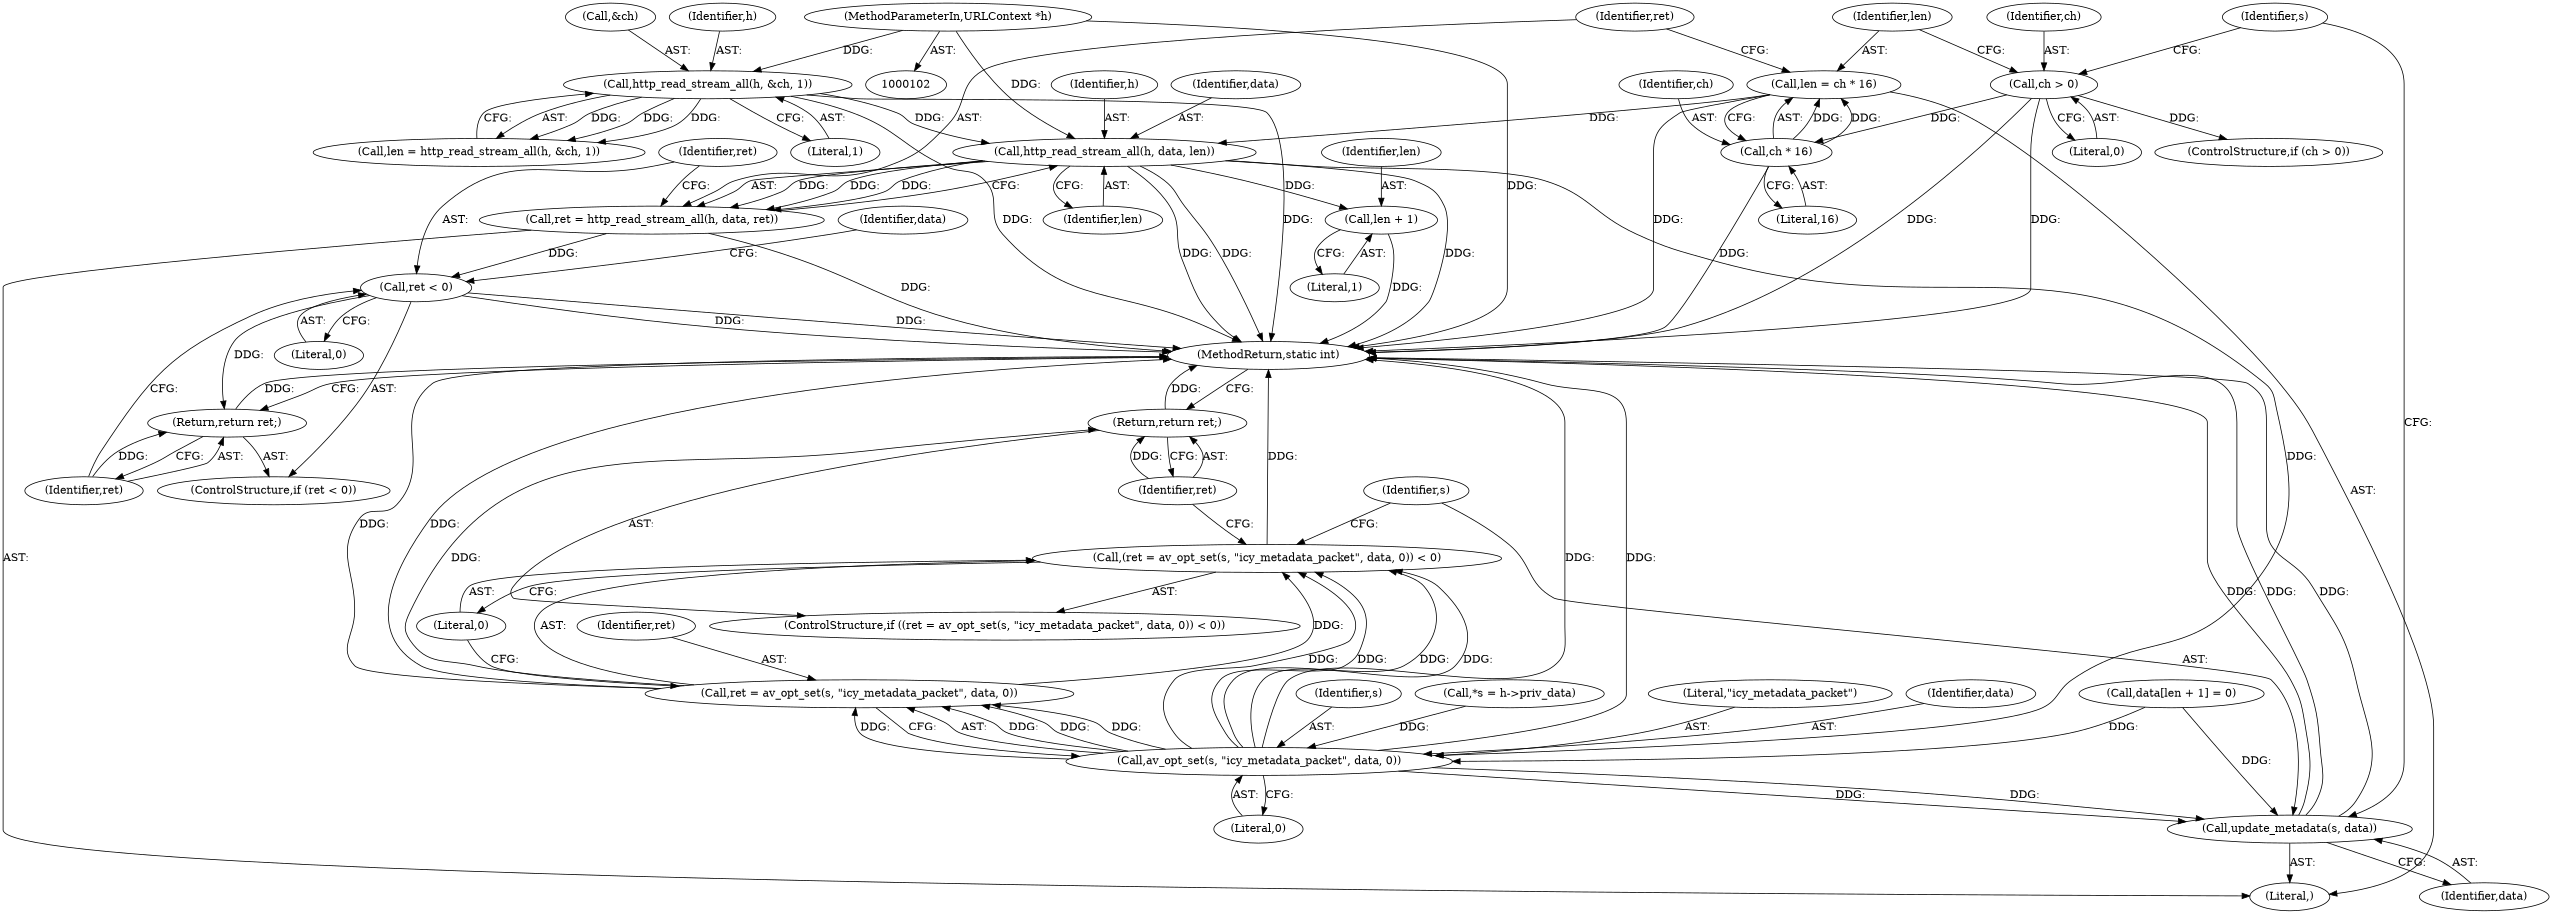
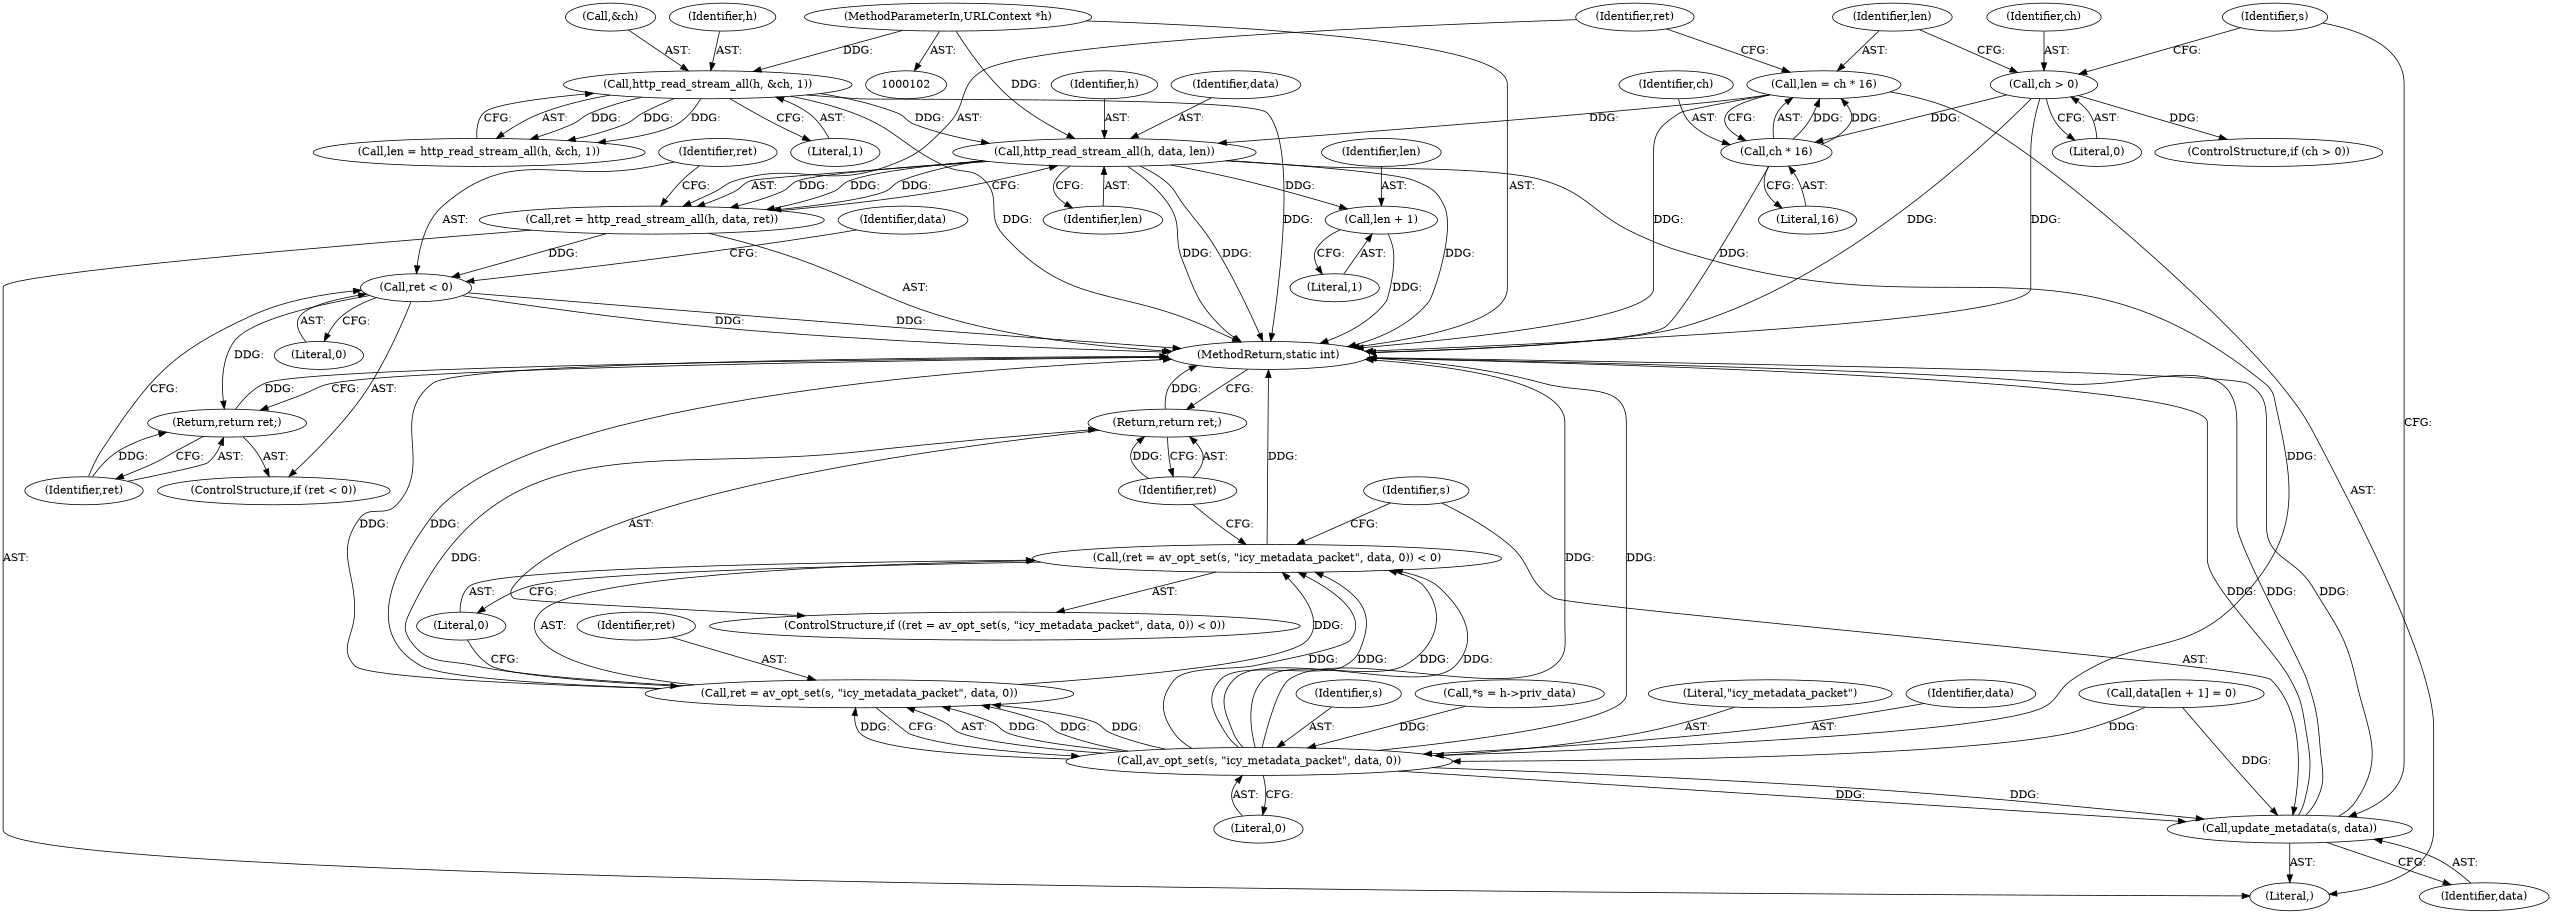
edge "(MethodParameterIn,URLContext *h)" -> "(MethodReturn,static int)": label "DDG: " -> "AST: "
edge "(Call,ret = http_read_stream_all(h, data, ret))" -> "(MethodReturn,static int)": label "DDG: " -> "AST: "
